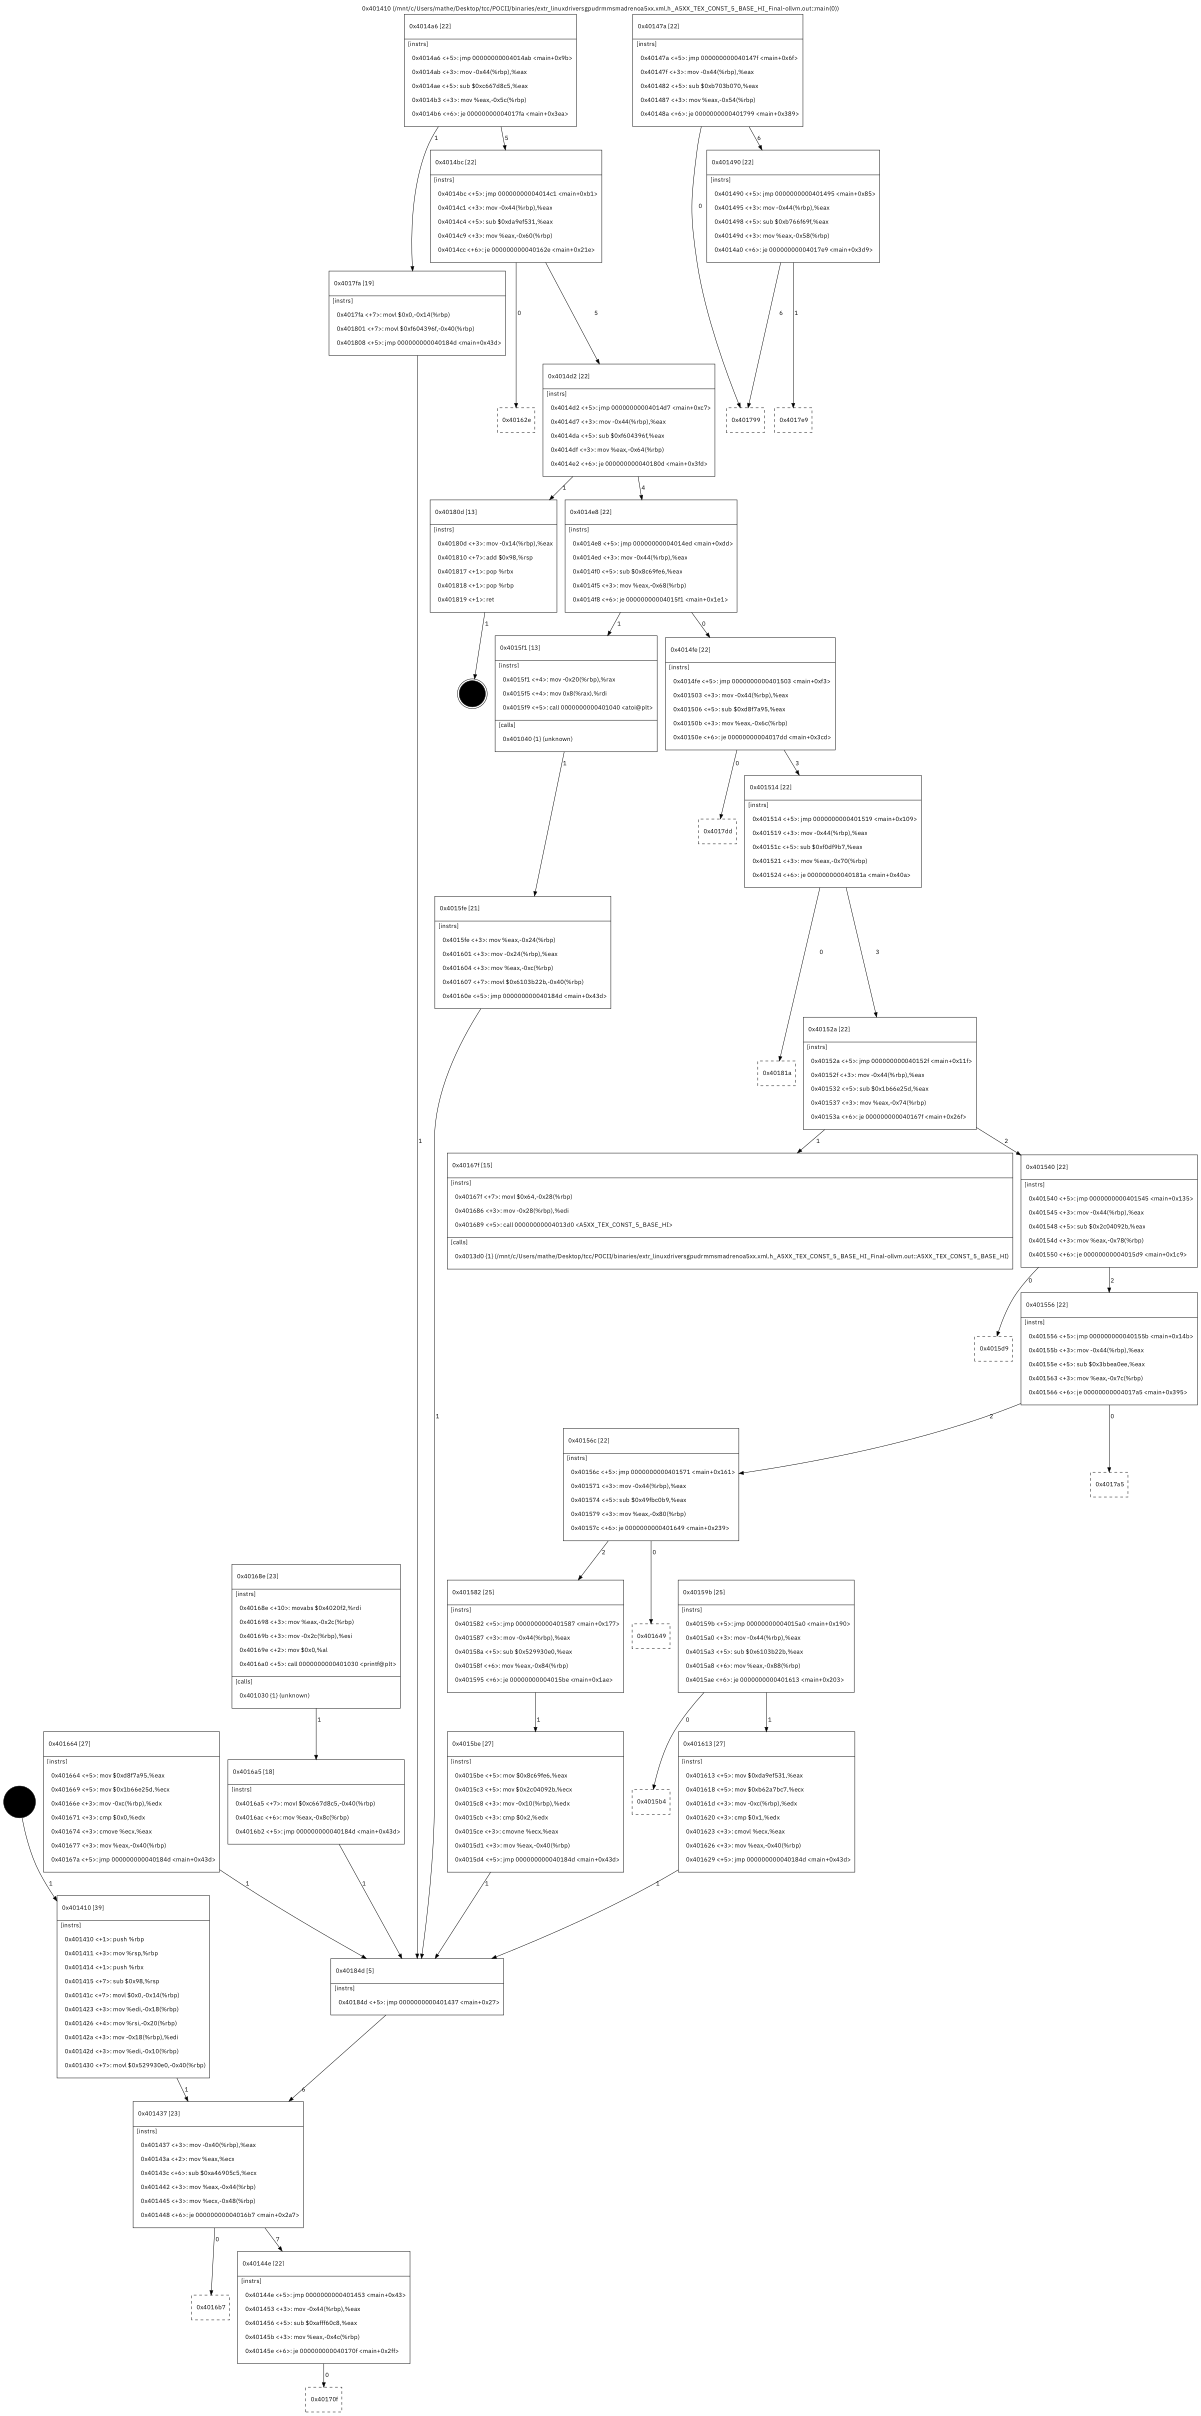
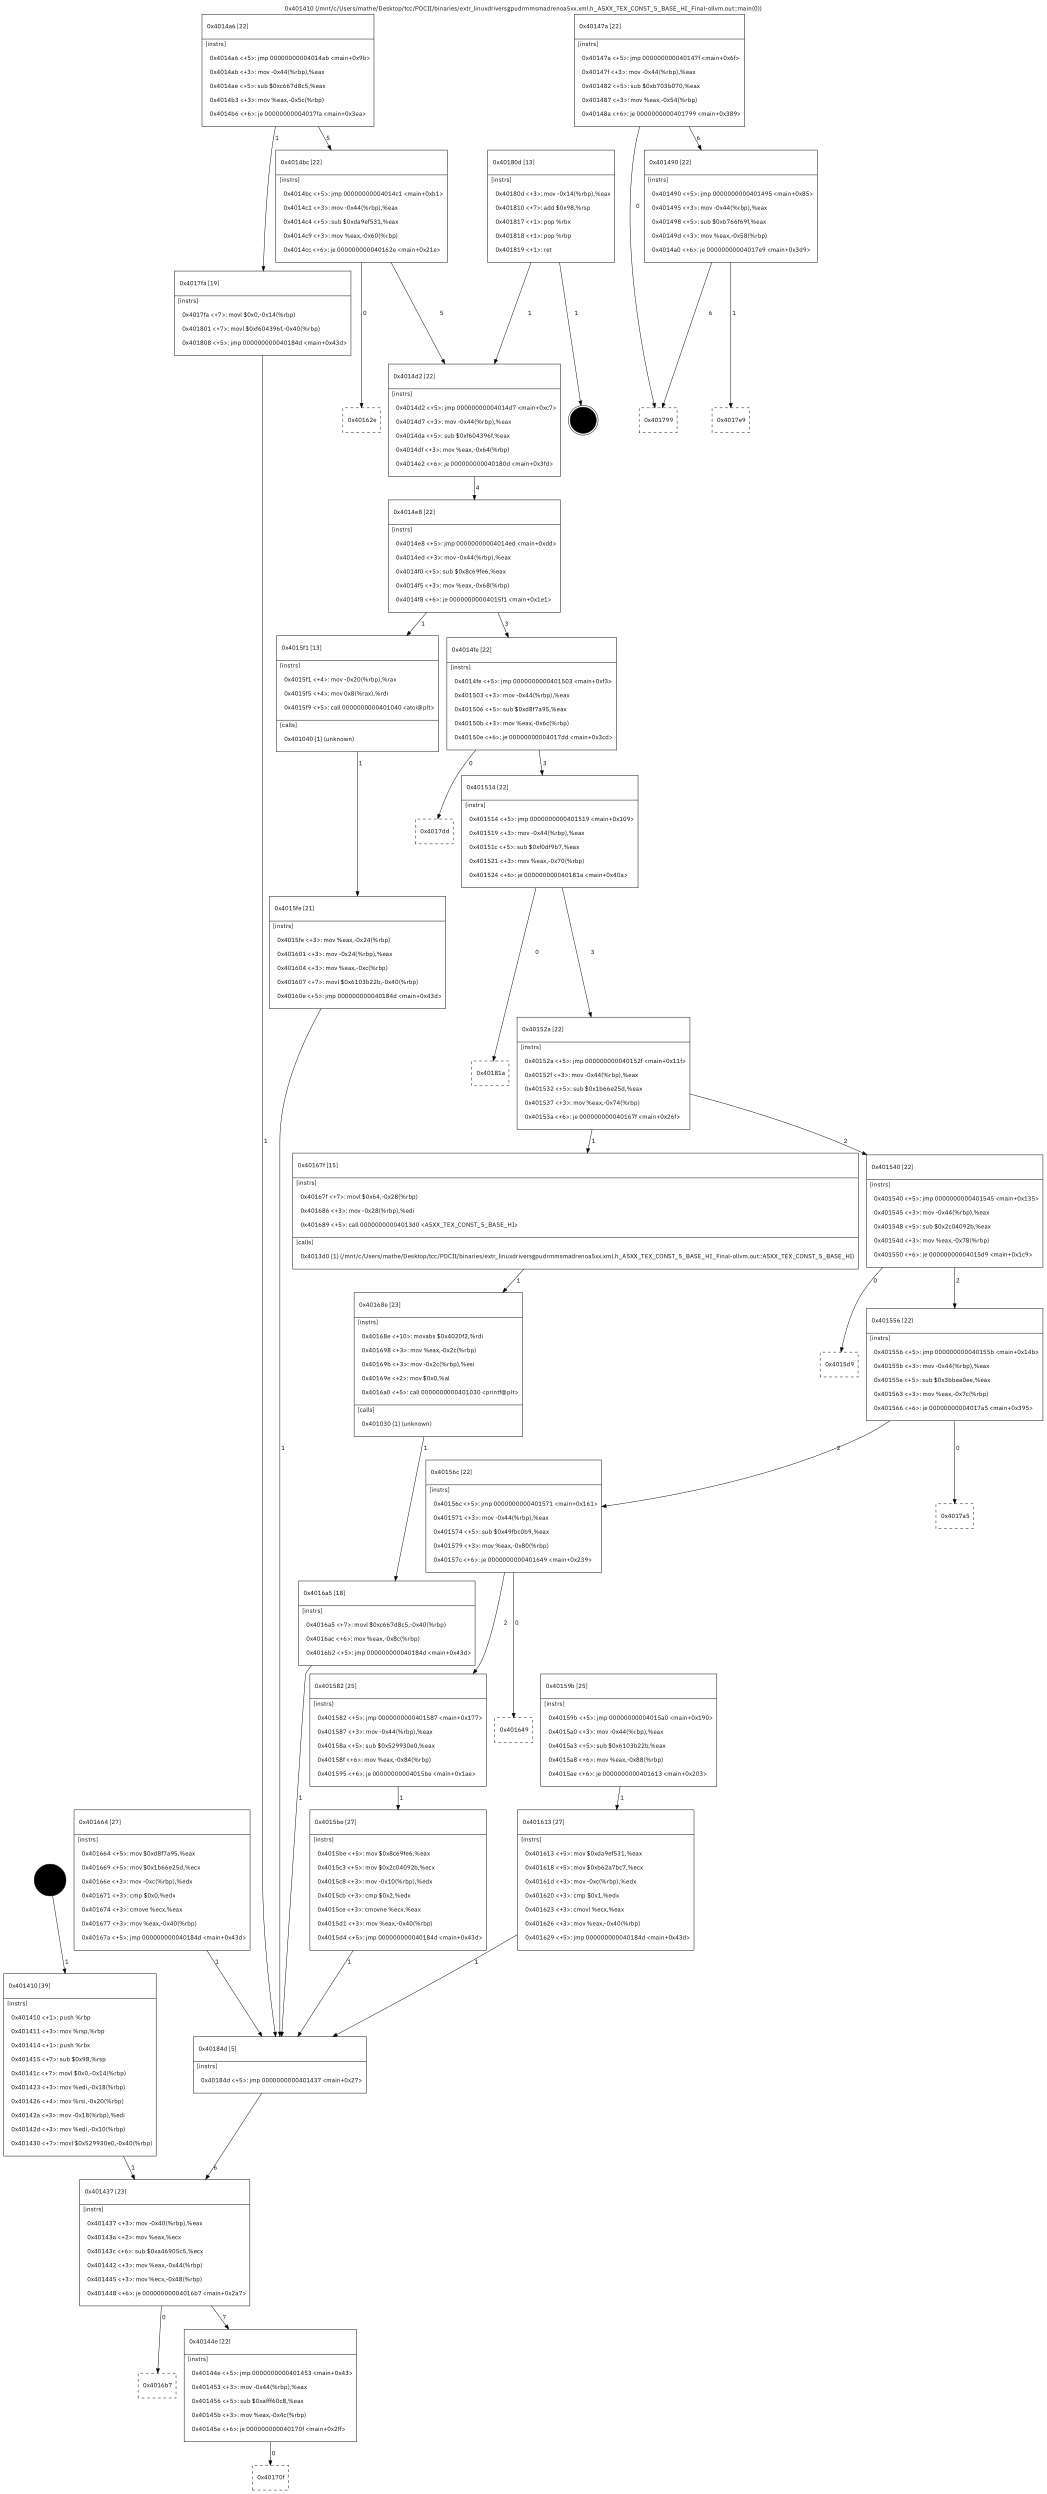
edge "0x4014d2 [22]" -> "0x40180d [13]": reversed
edge "0x4014e8 [22]" -> "0x4014fe [22]": label " 0" -> " 3"
edge "0x40167f [15]" -> "0x40168e [23]": added, label "1"
node "0x4015b4": removed
